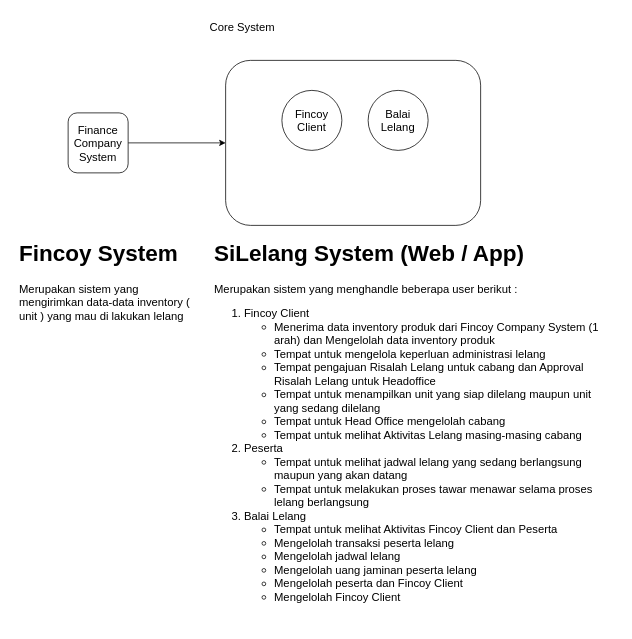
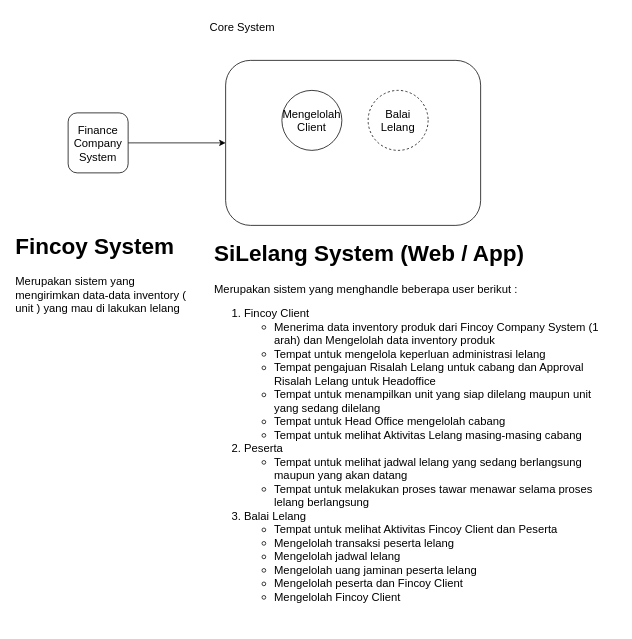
node "Fincoy Client": label "Fincoy Client" -> "Mengelolah Client"
node "Balai Lelang": style solid -> dashed
node "Fincoy System Merupakan sistem yang mengirimkan data-data inventory ( unit ) yang mau di lakukan lelang": moved (111, 297) -> (107, 289)
